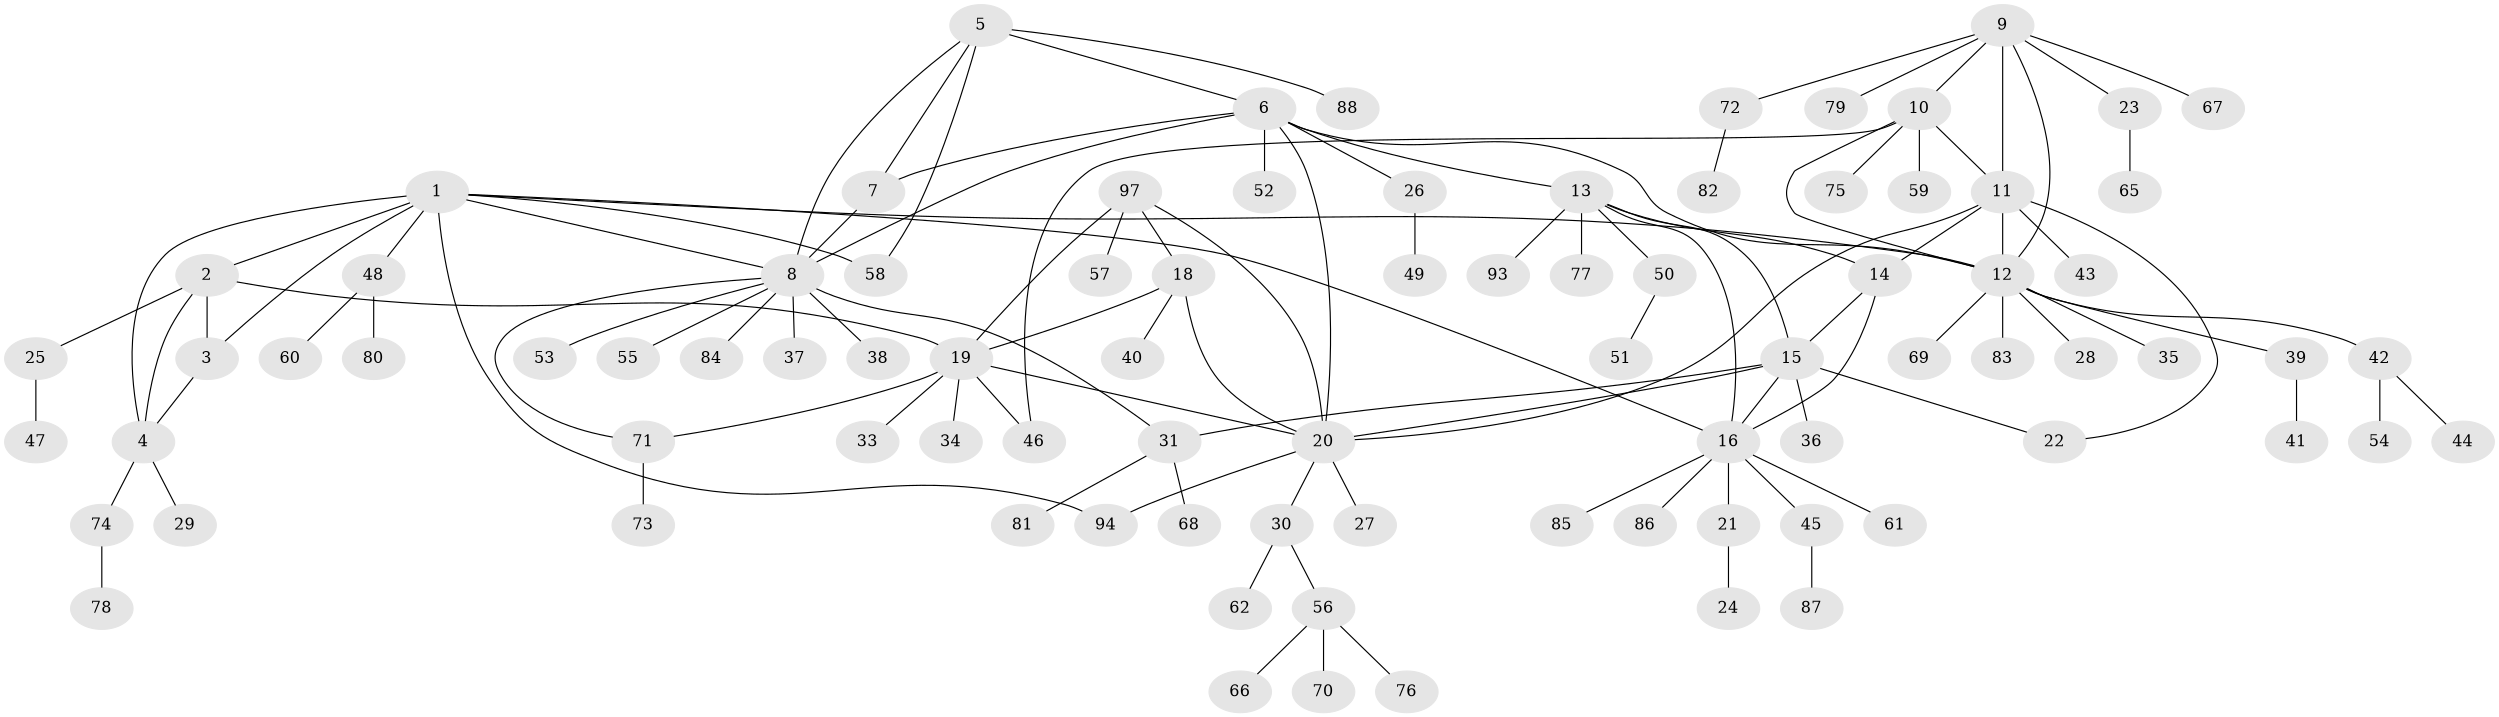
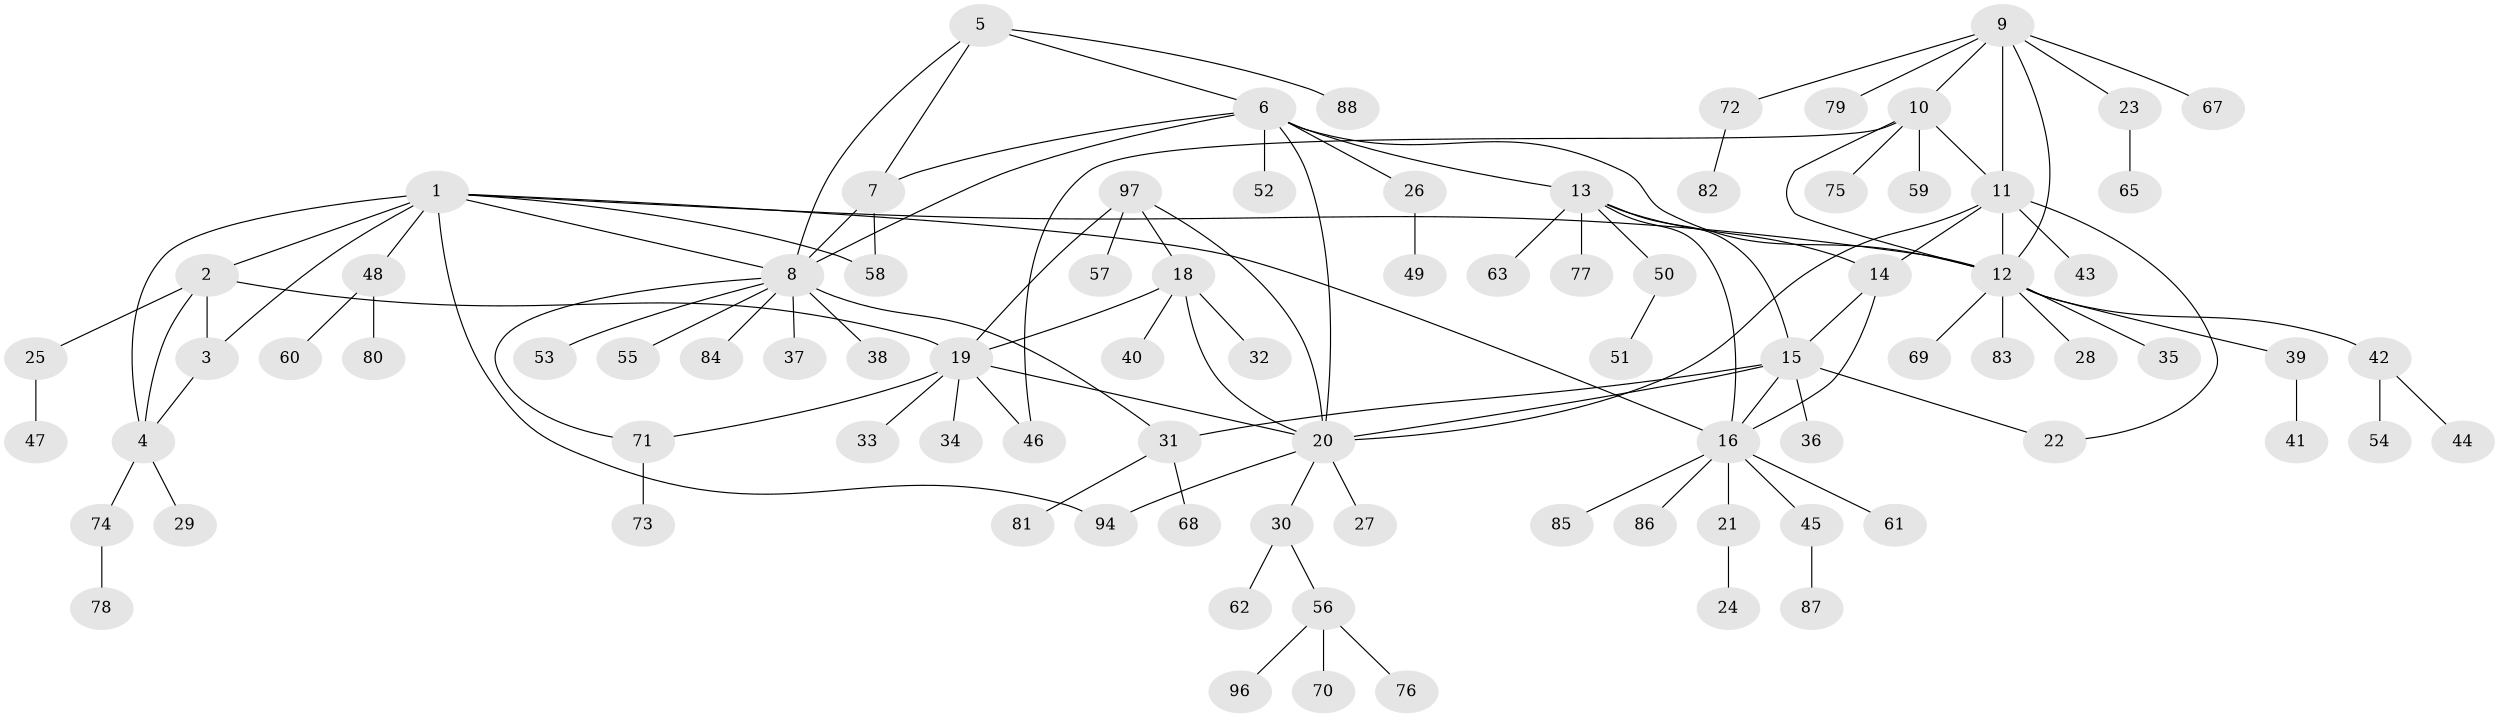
edge "5" -- "58": now "7" -- "58"
node "93": label "93" -> "63"
node "32": added
node "66": label "66" -> "96"
